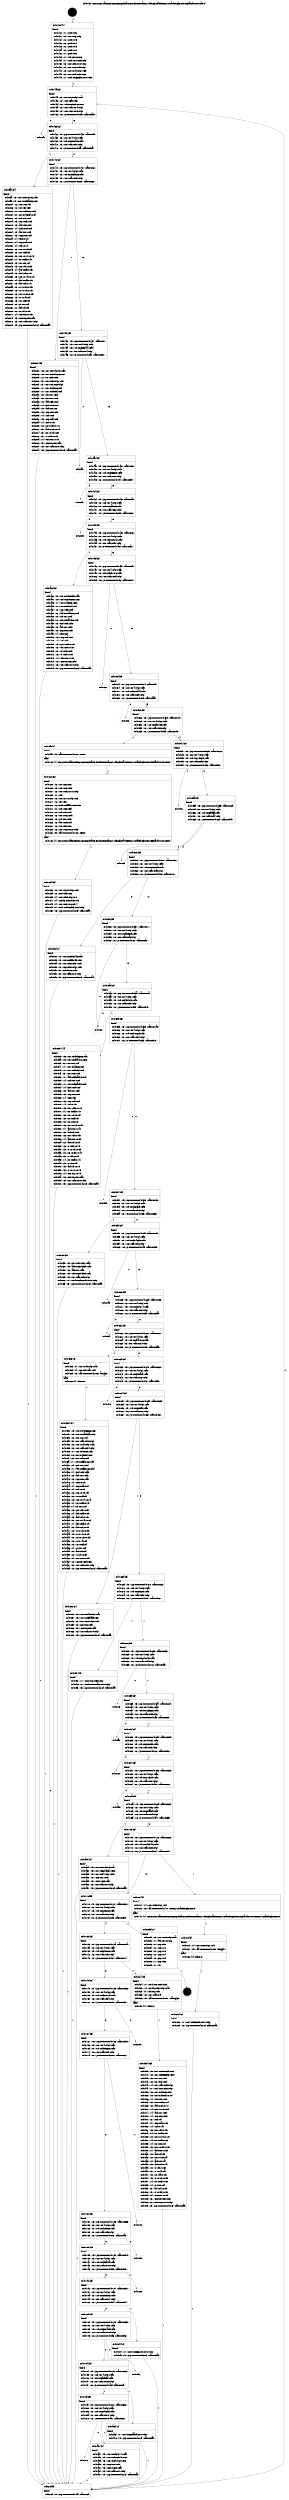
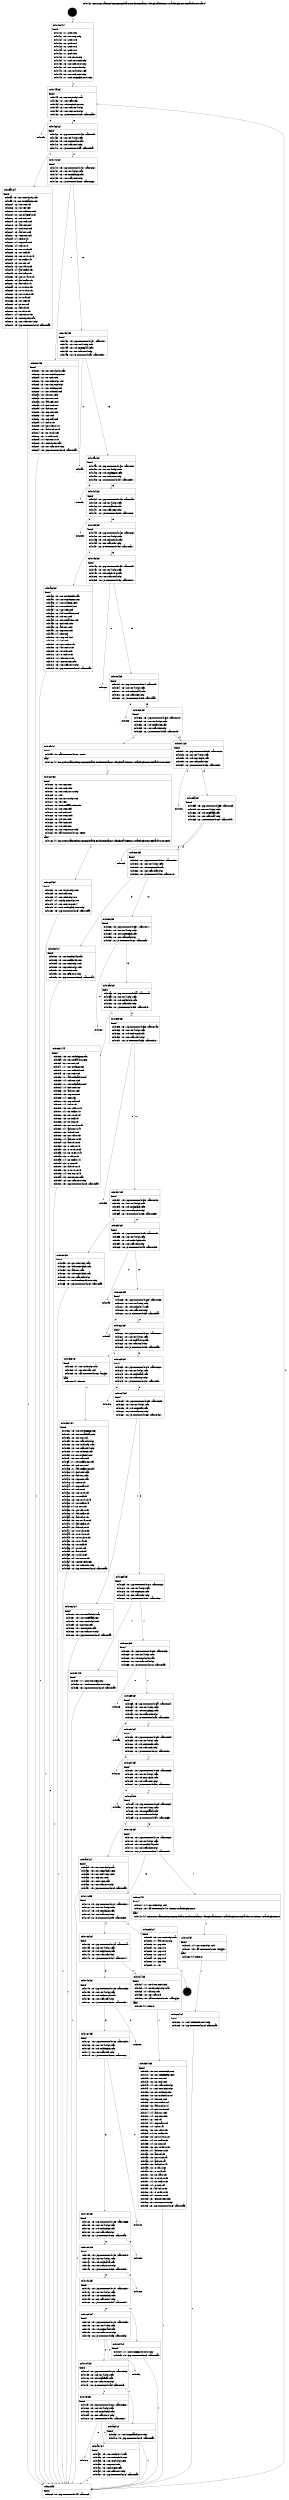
edge "0x4015a5 [25]" -> "0x401cc0": now "0x4015a5 [25]" -> "0x4015be [25]"
